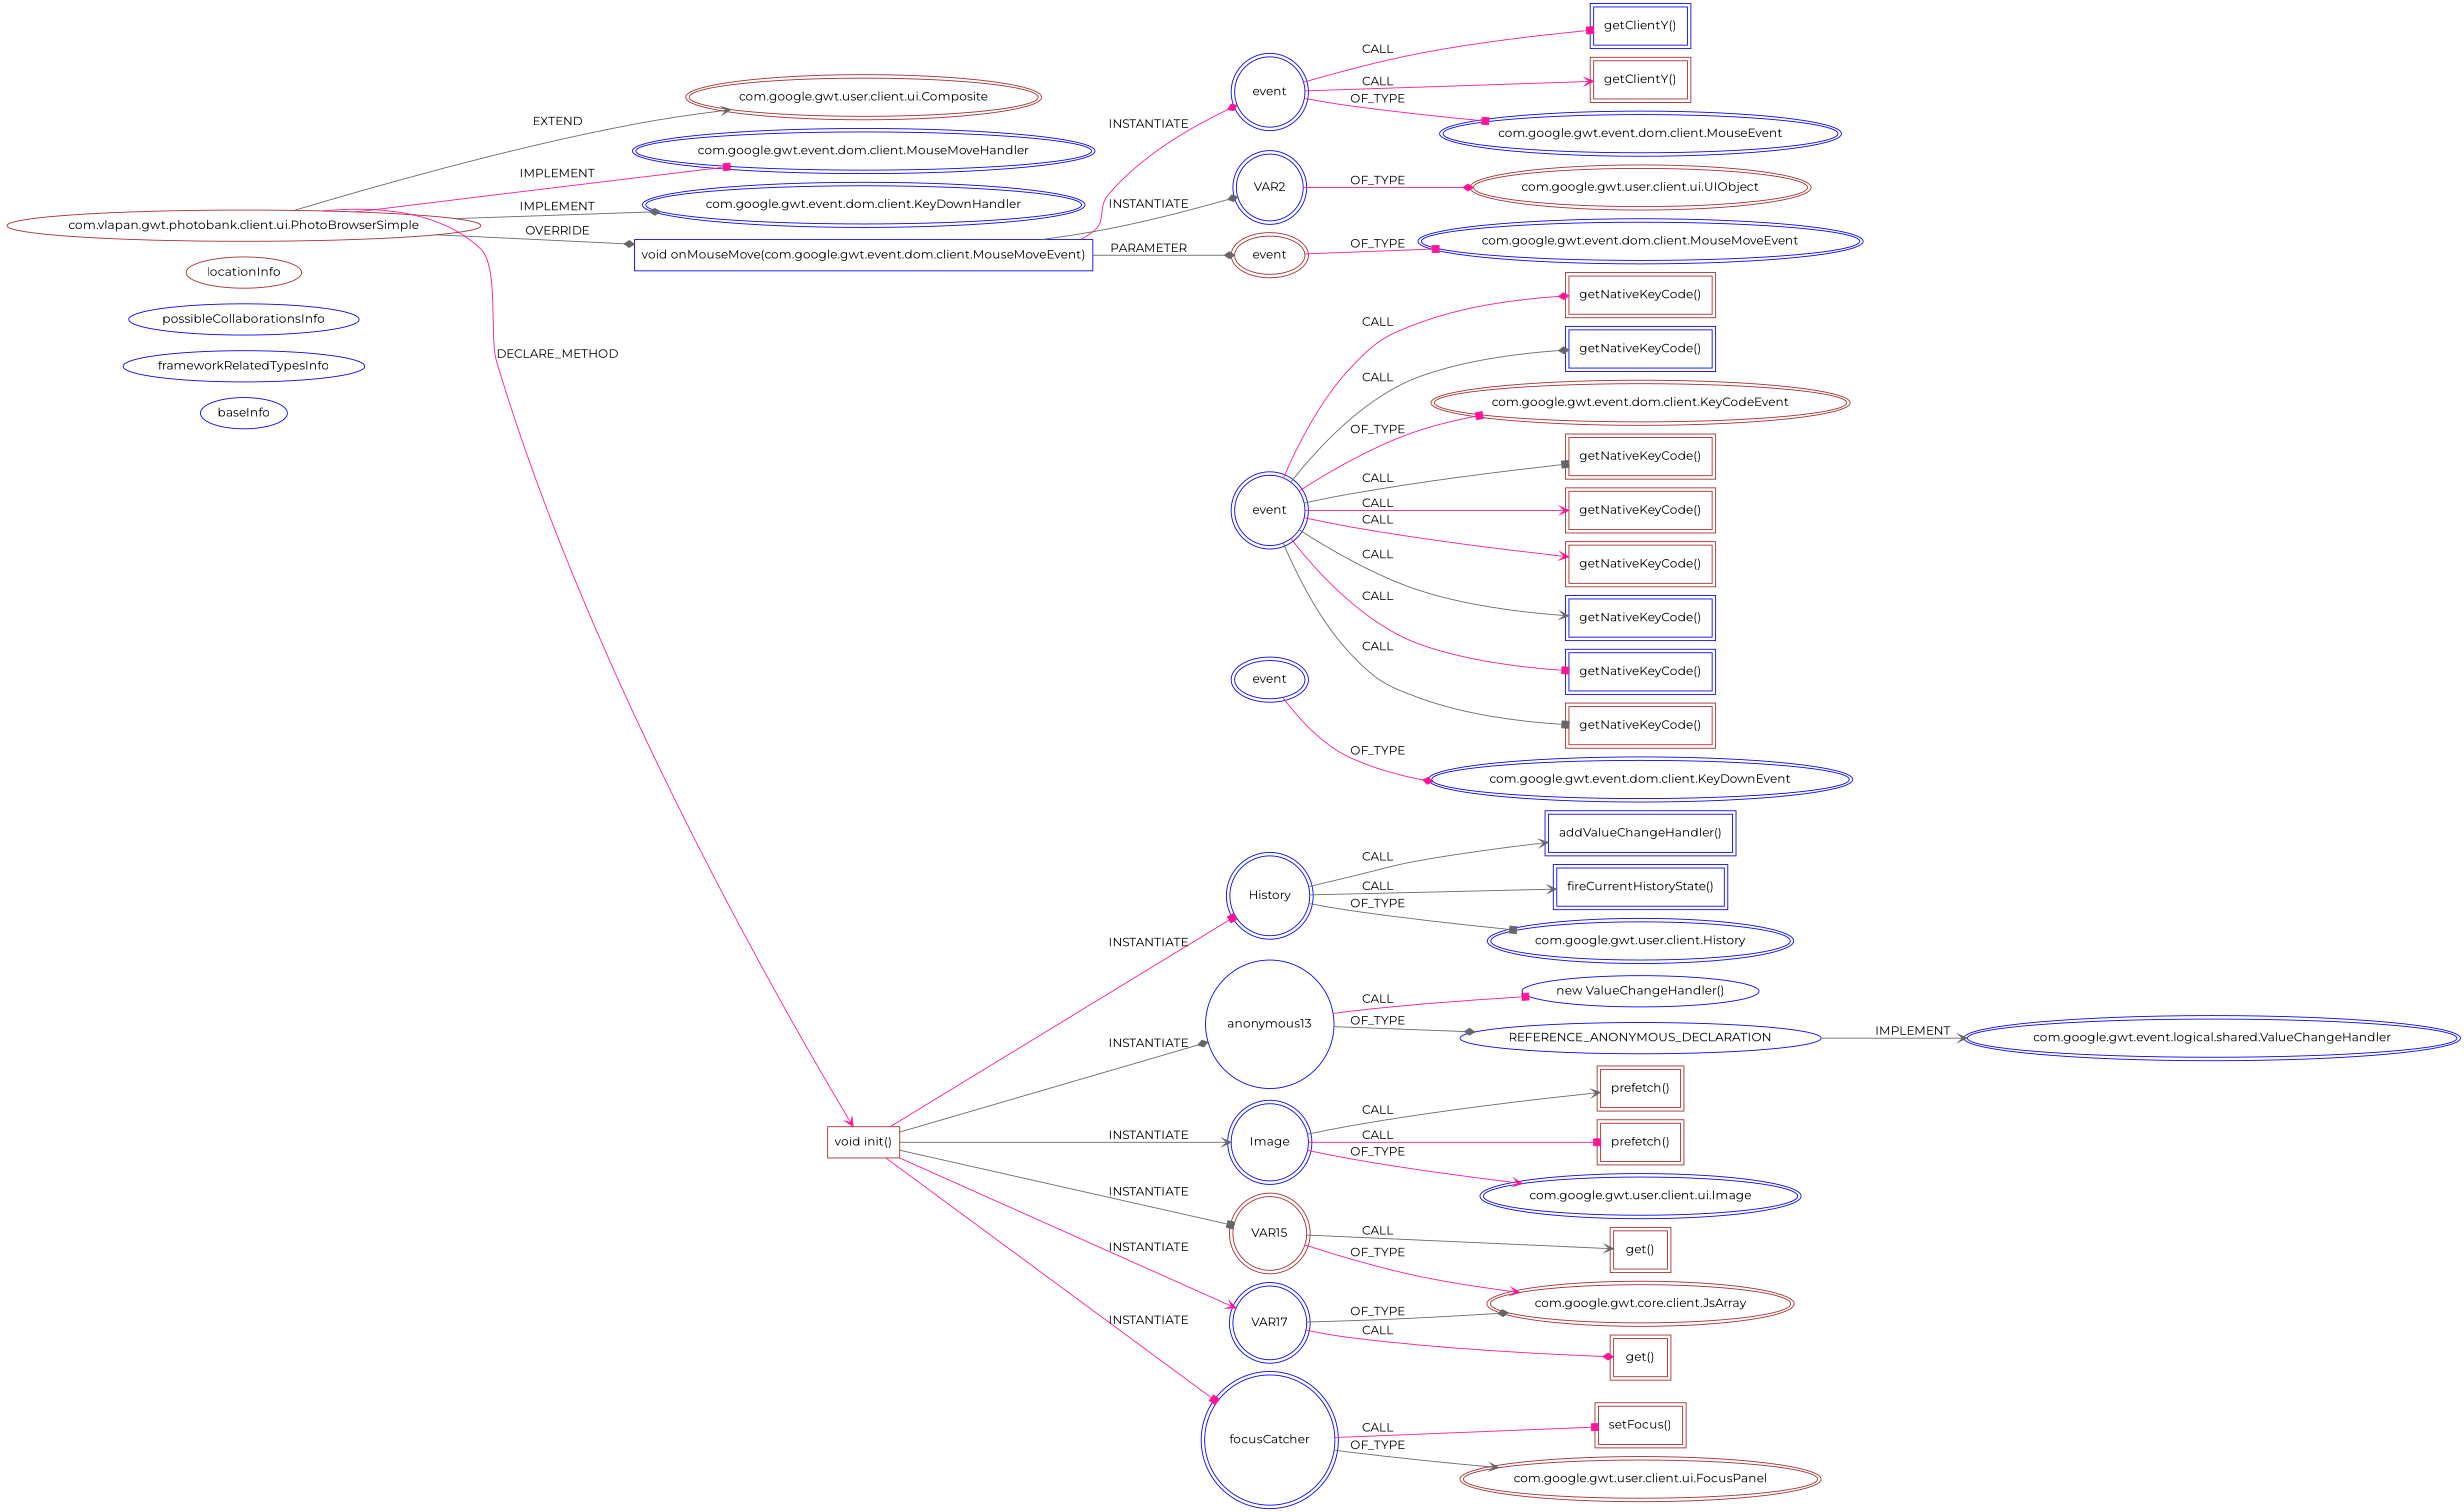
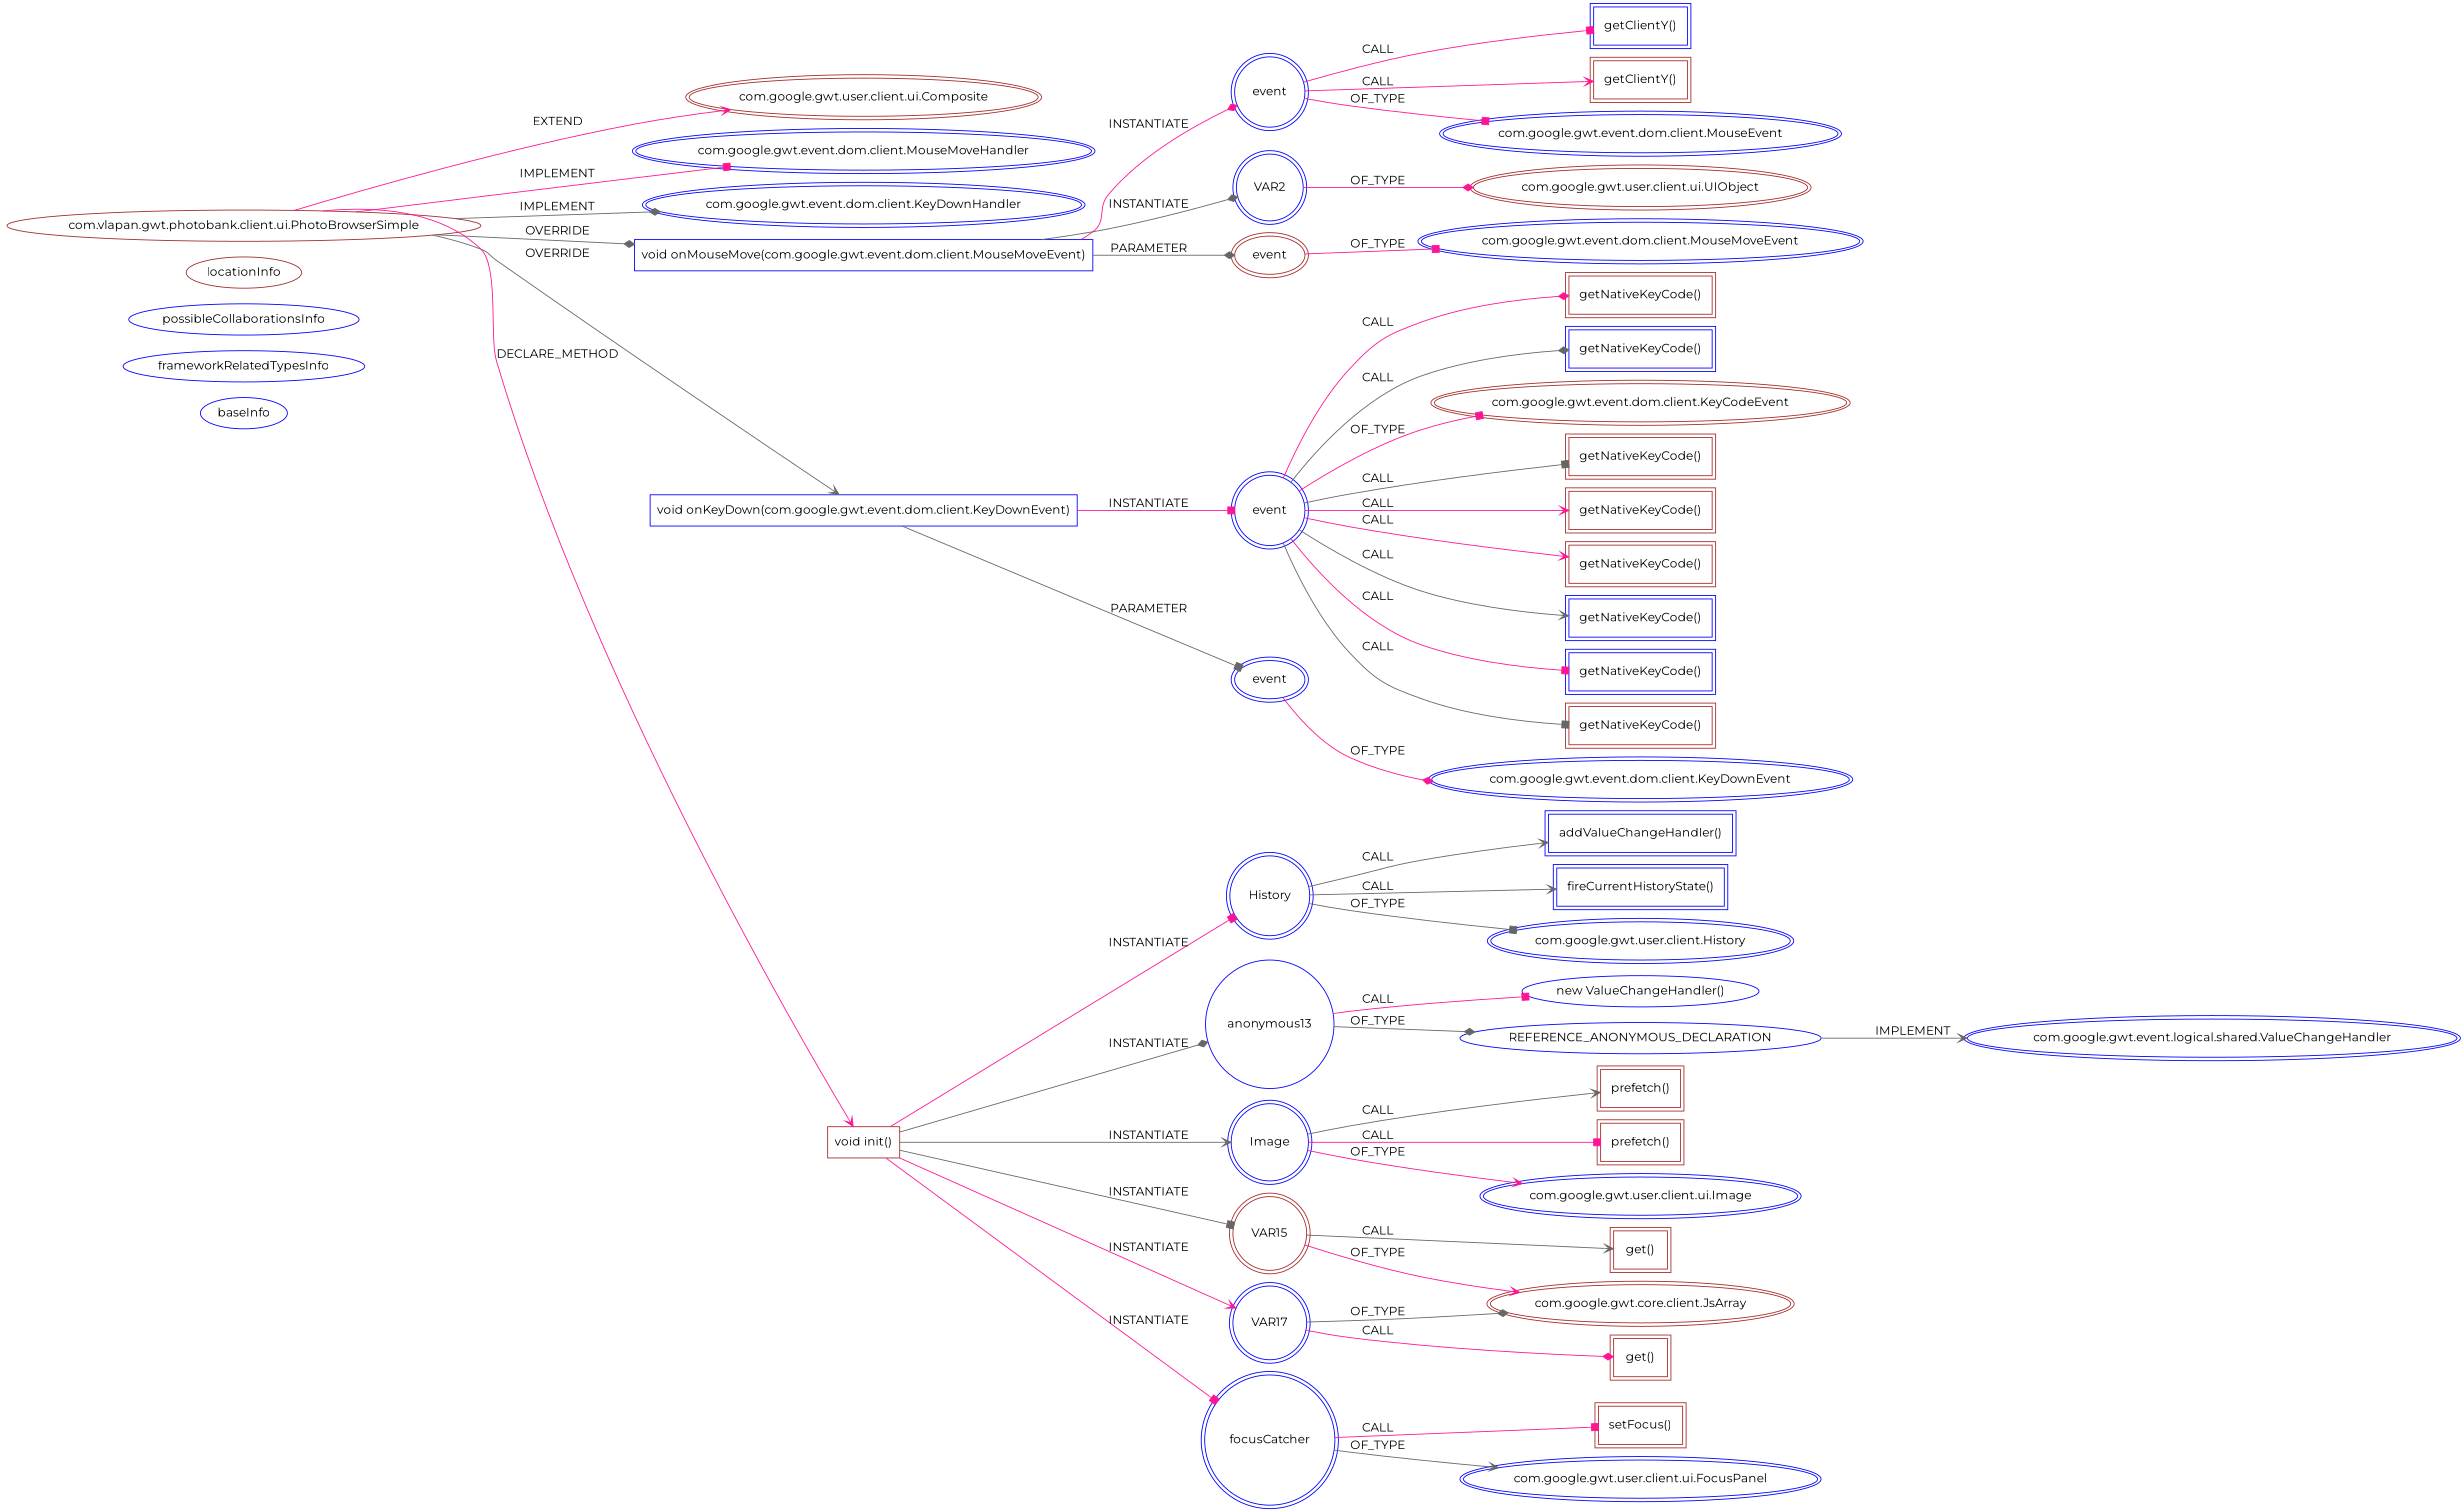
edge "com.vlapan.gwt.photobank.client.ui.PhotoBrowserSimple" -> "com.google.gwt.user.client.ui.Composite": color gray40 -> deeppink
node "void onKeyDown(com.google.gwt.event.dom.client.KeyDownEvent)": added
node "com.google.gwt.user.client.ui.FocusPanel": color brown -> blue
